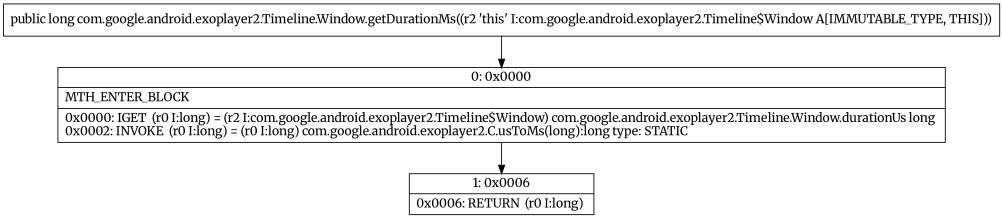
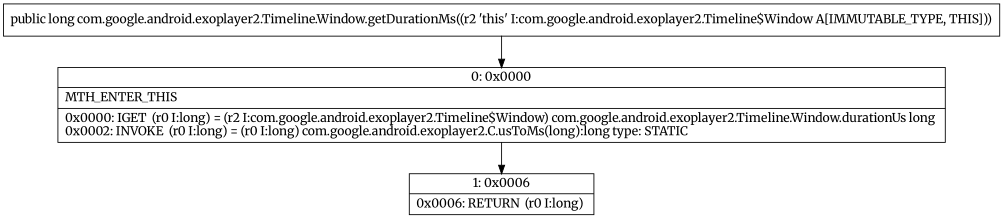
node "0: 0x0000": text "MTH_ENTER_BLOCK" -> "MTH_ENTER_THIS"
